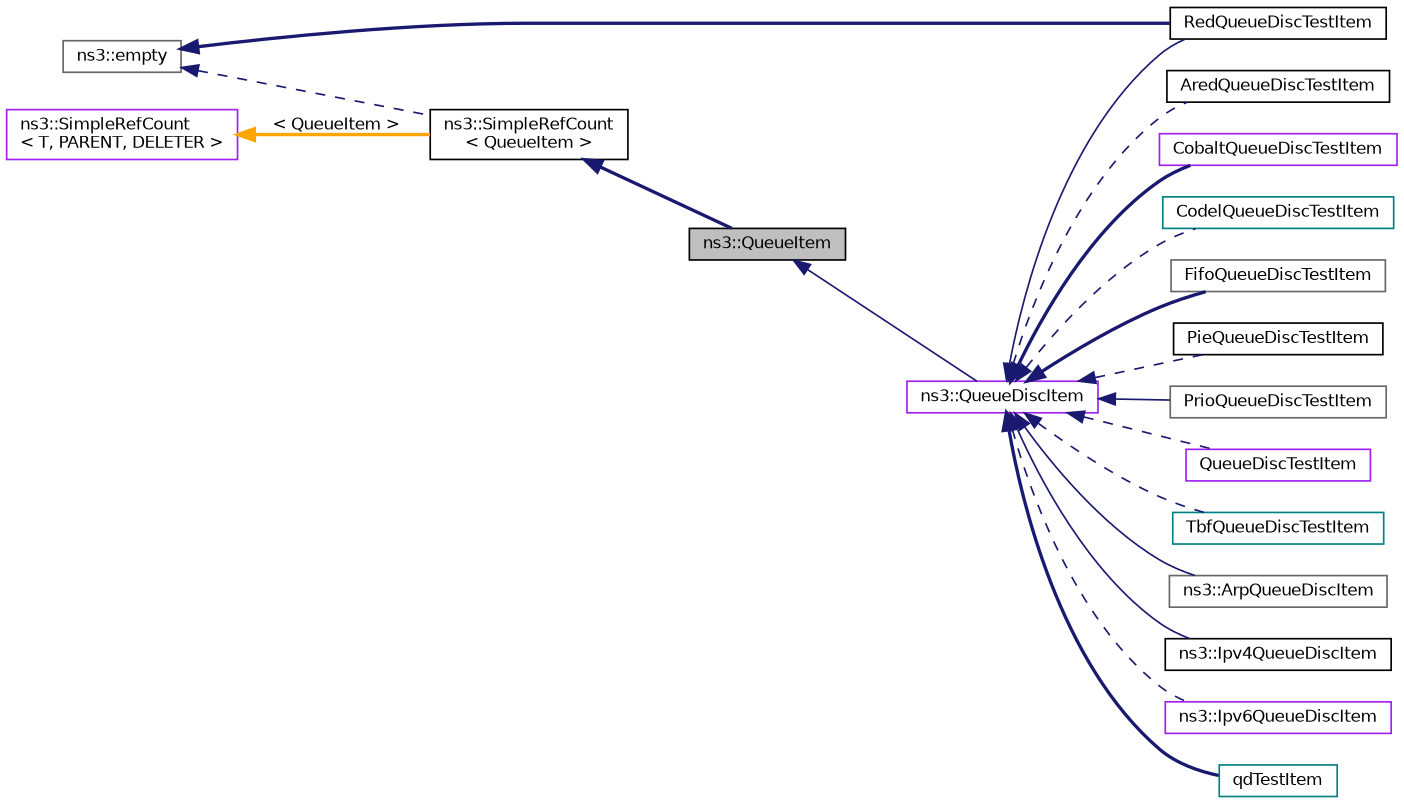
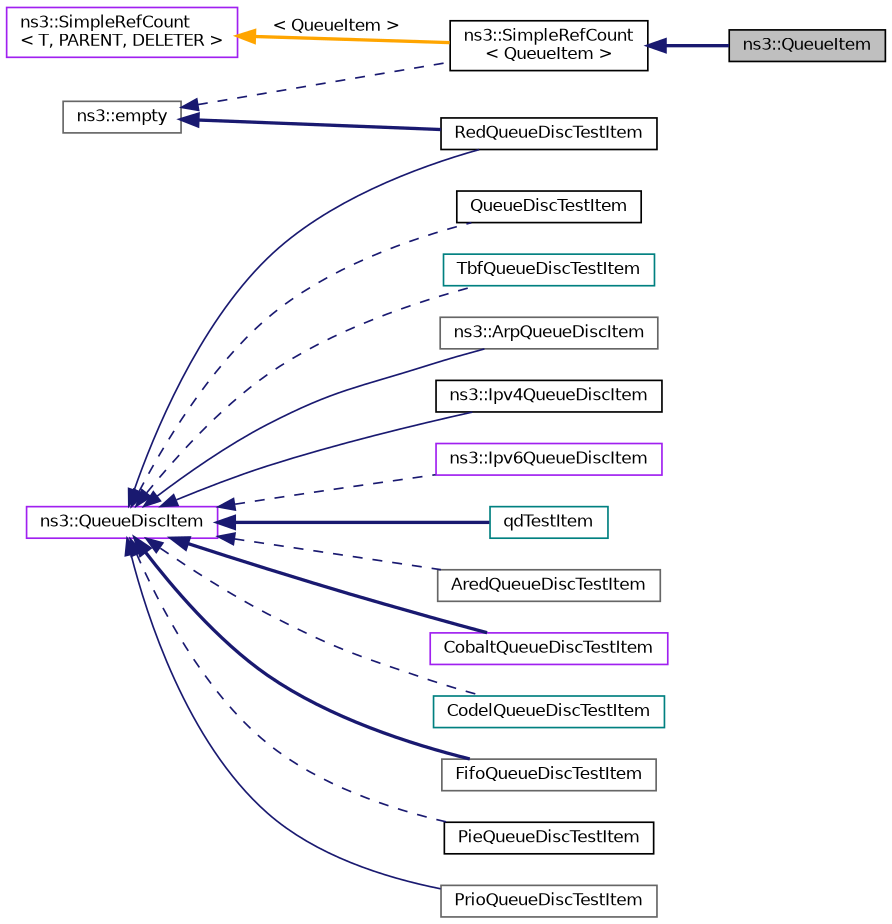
node "AredQueueDiscTestItem": color black -> gray40
edge "ns3::QueueDiscItem" -> "ns3::QueueItem": removed
node "QueueDiscTestItem": color purple -> black
